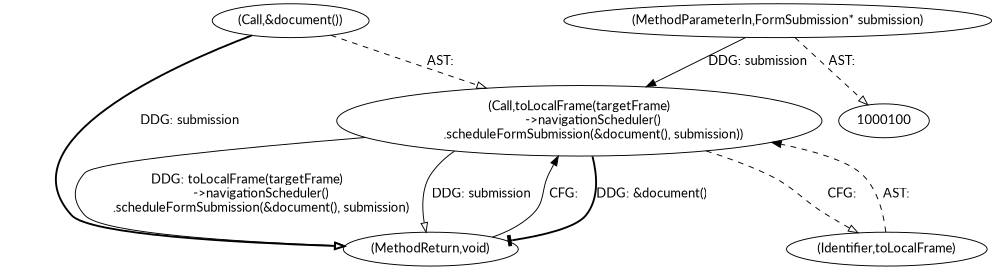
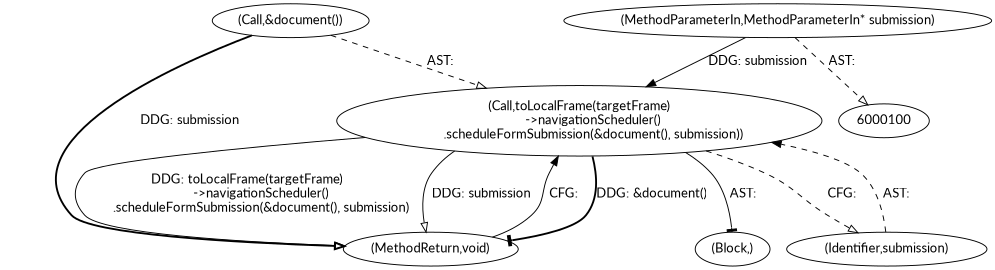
node "(MethodParameterIn,FormSubmission* submission)": label "(MethodParameterIn,FormSubmission* submission)" -> "(MethodParameterIn,MethodParameterIn* submission)"
node "1000100": label "1000100" -> "6000100"
node "(Block,)": added
node "(Identifier,toLocalFrame)": label "(Identifier,toLocalFrame)" -> "(Identifier,submission)"
